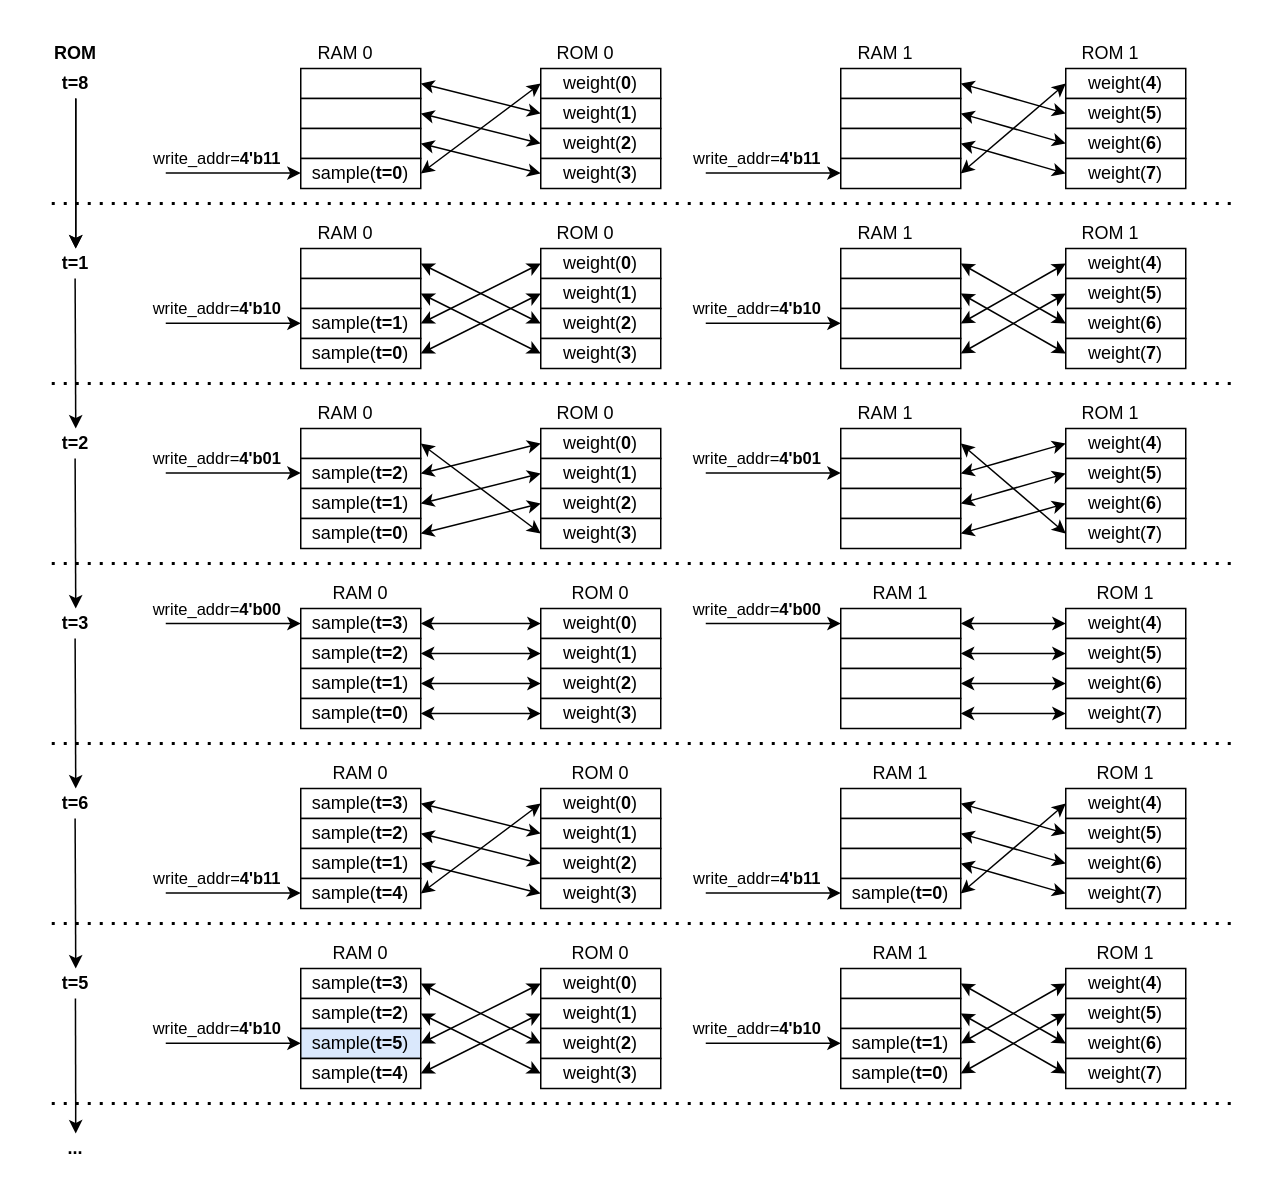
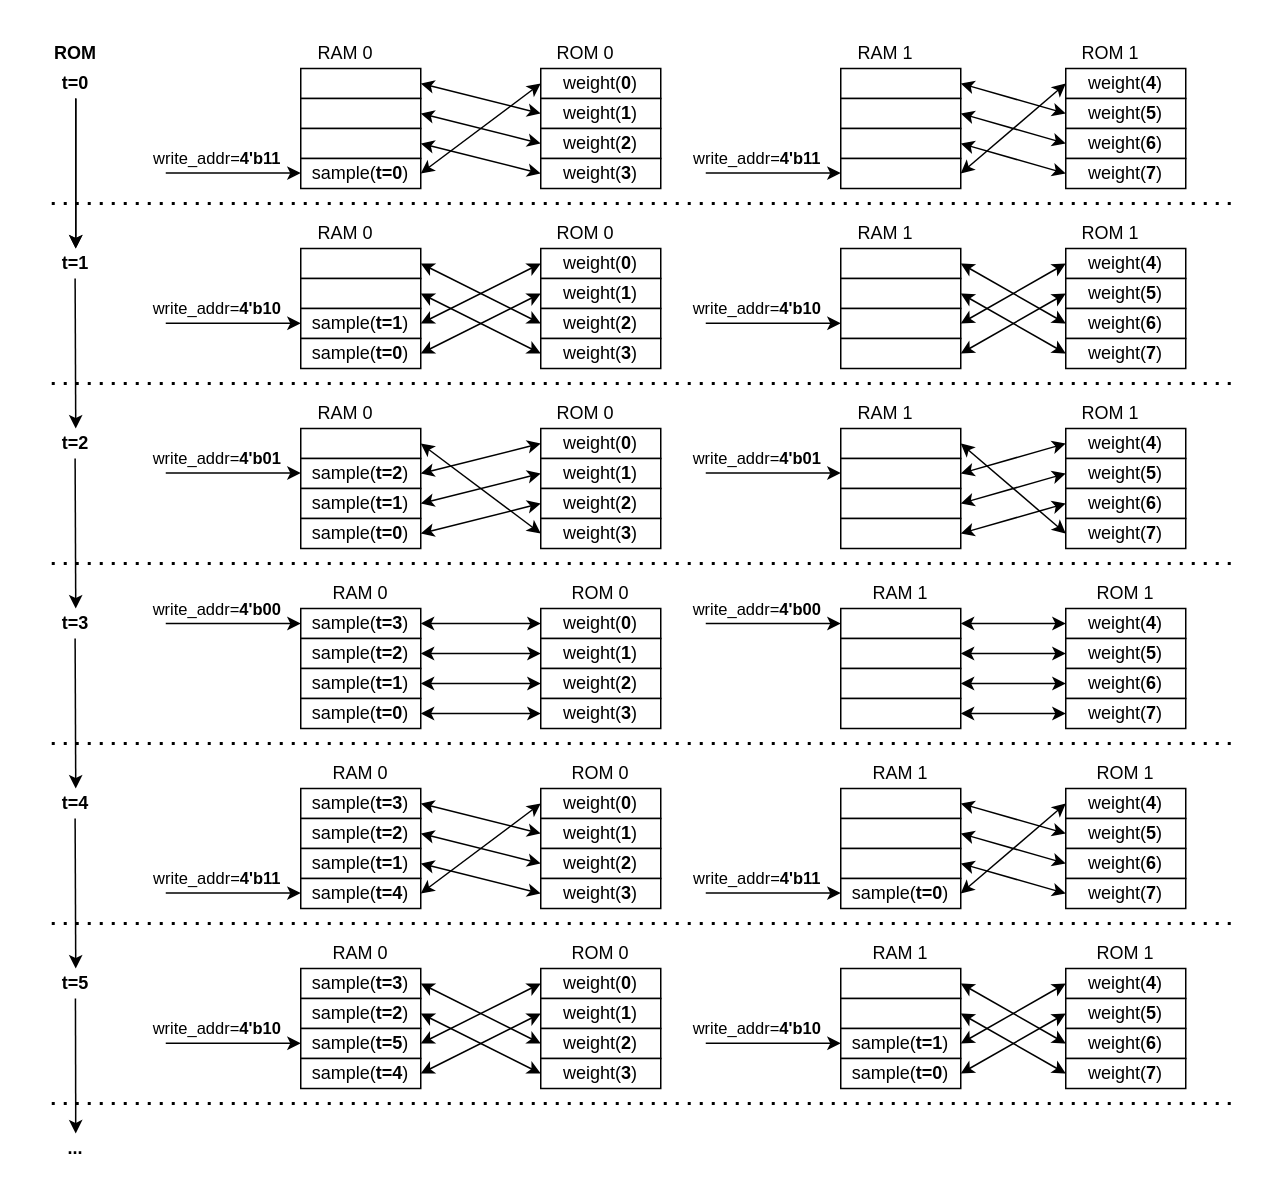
node "t=8": label "t=8" -> "t=0"
node "t=6": label "t=6" -> "t=4"
node "sample(t=5)": fillcolor #dae8fc -> #ffffff
